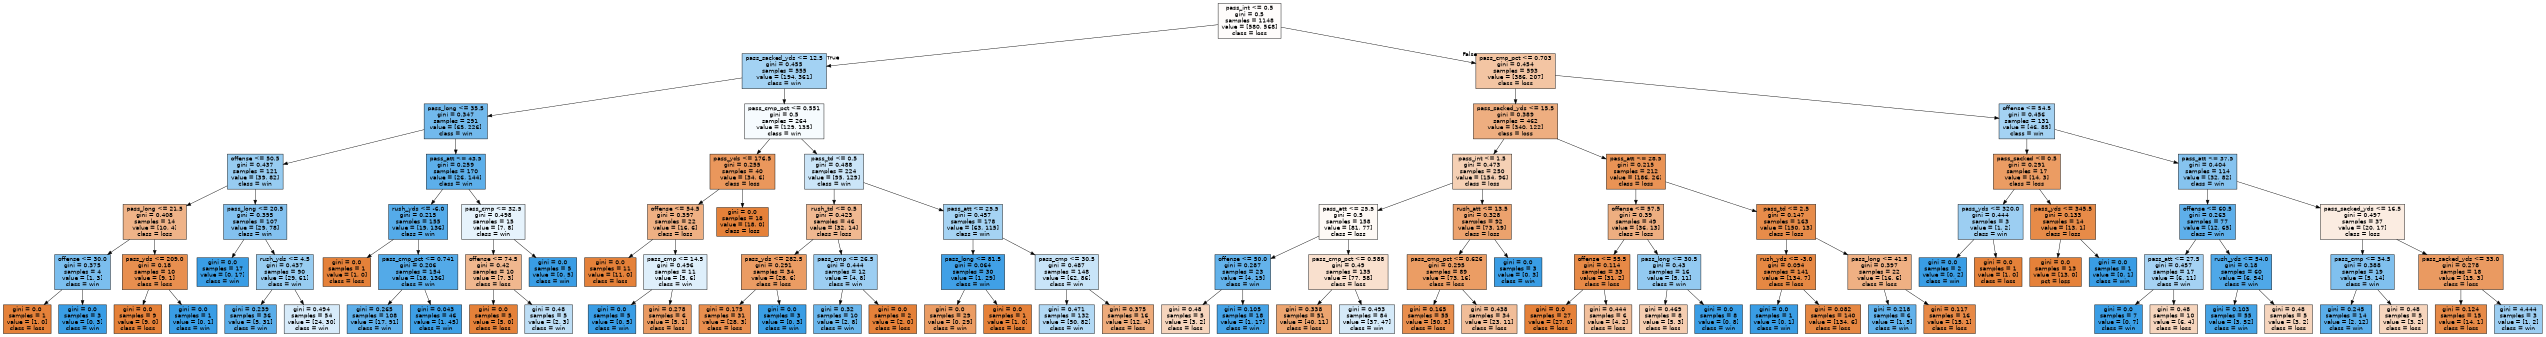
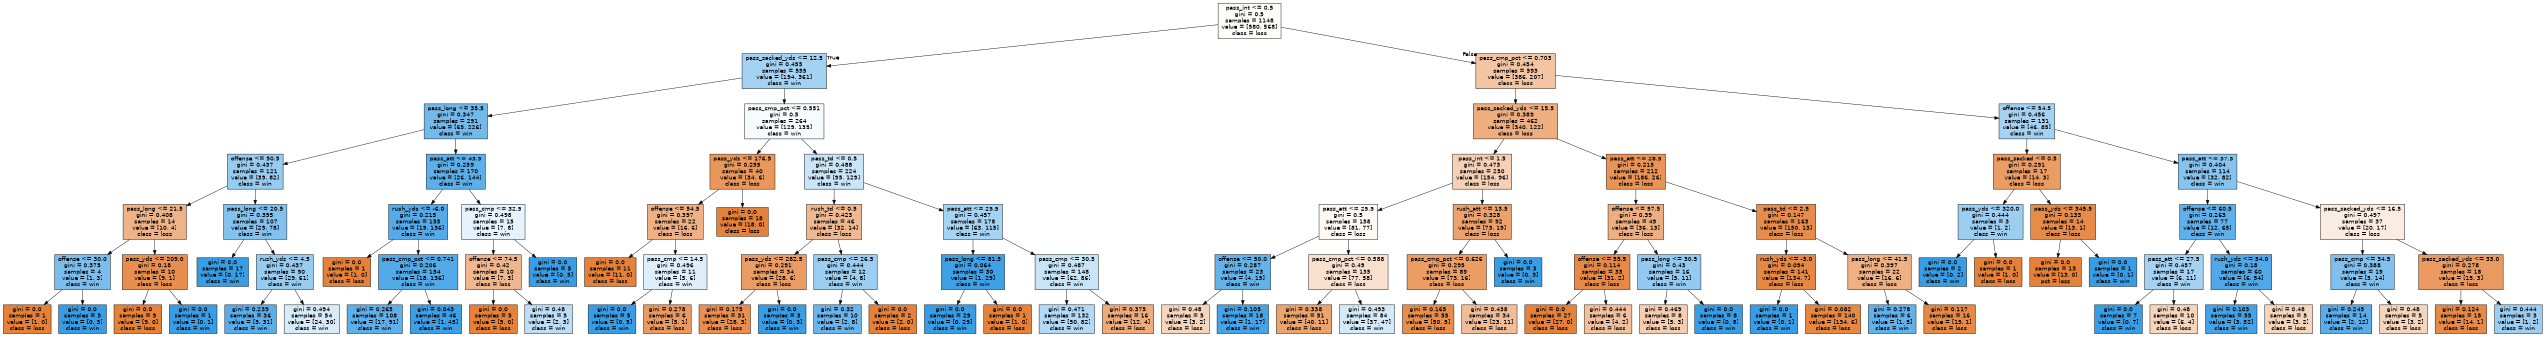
node "gini = 0.0 samples = 29 value = [0, 29] class = win": fillcolor #eb9c63 -> #399de5
node "gini = 0.218 samples = 6 value = [1, 5] class = win": label "gini = 0.218 samples = 6 value = [1, 5] class = win" -> "gini = 0.278 samples = 6 value = [1, 5] class = win"
node "gini = 4.444 samples = 3 value = [1, 2] class = win": label "gini = 4.444 samples = 3 value = [1, 2] class = win" -> "gini = 0.444 samples = 3 value = [1, 2] class = win"
